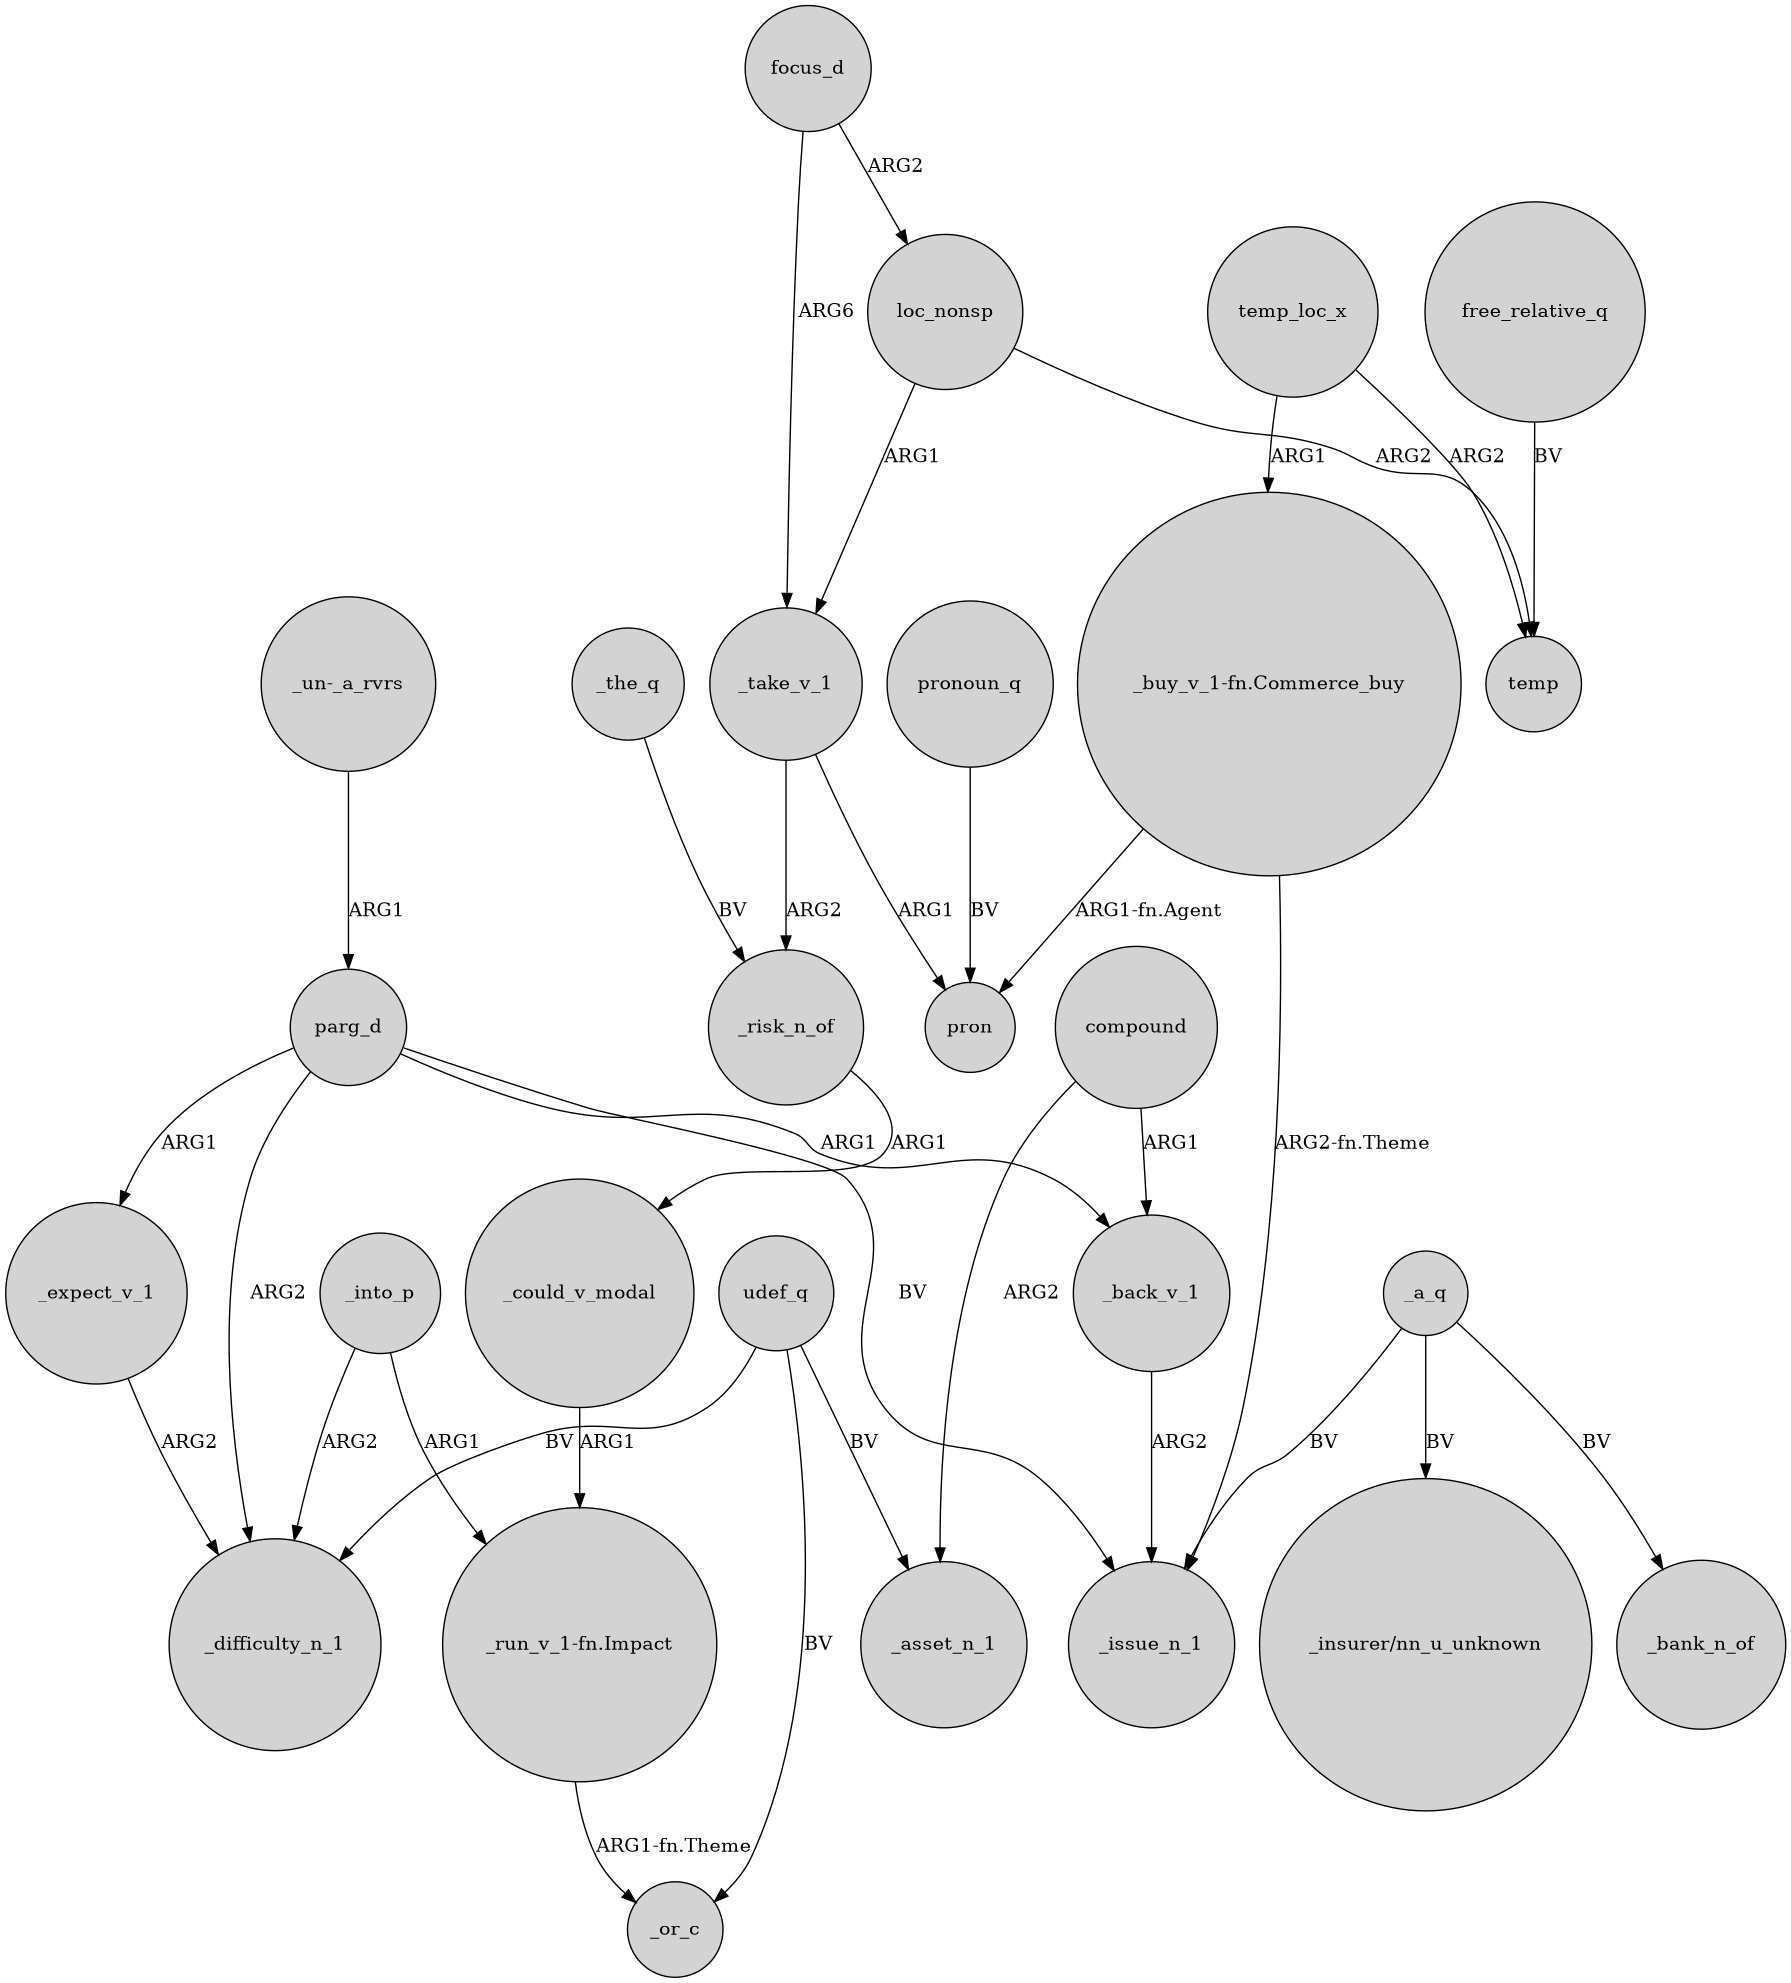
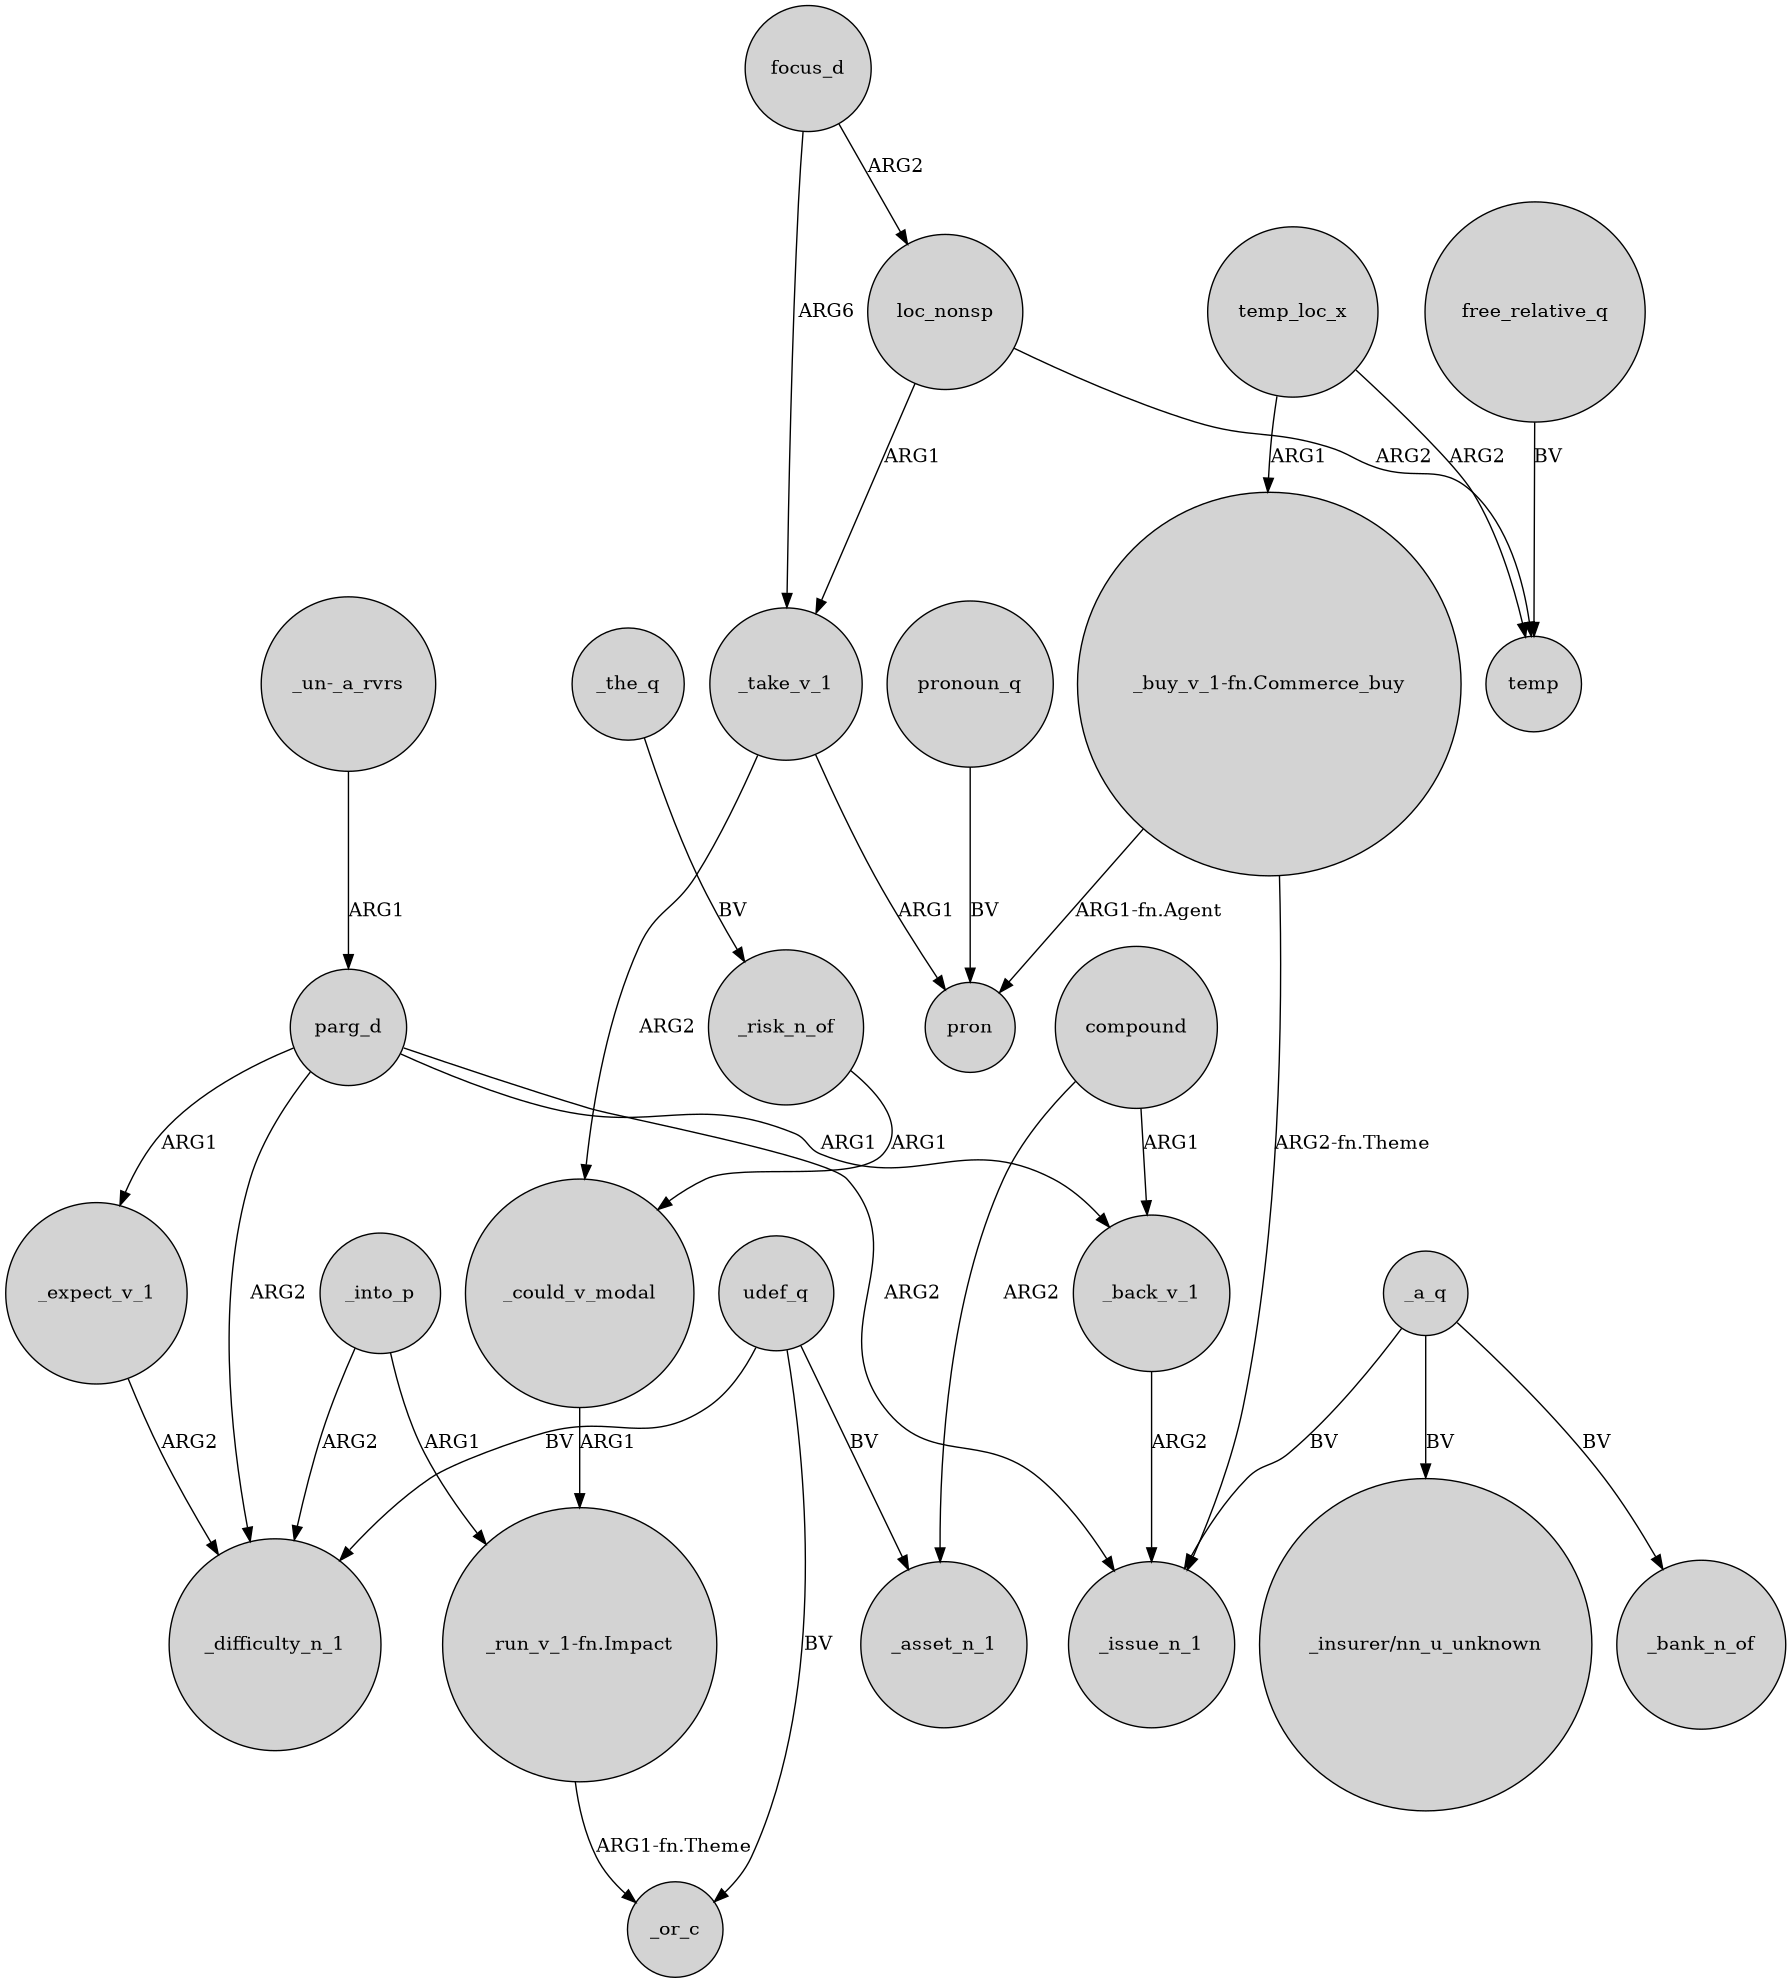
edge "_take_v_1" -> "_risk_n_of": now "_take_v_1" -> "_could_v_modal"
edge "parg_d" -> "_issue_n_1": label "BV" -> "ARG2"
